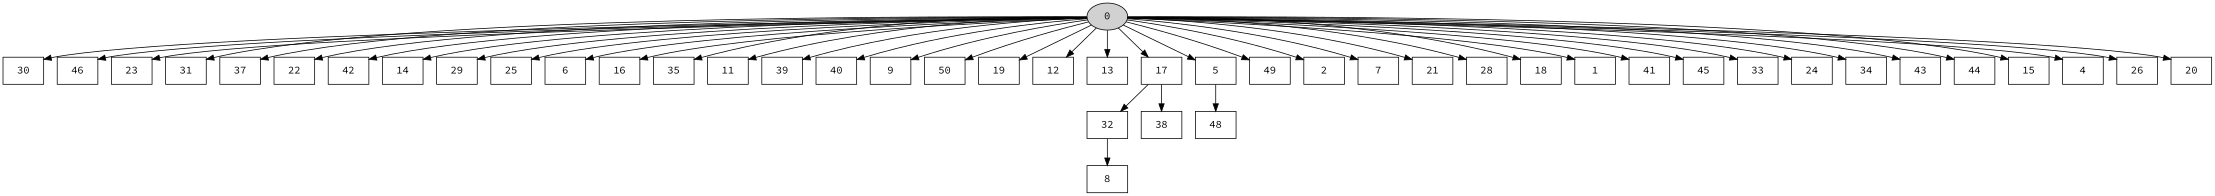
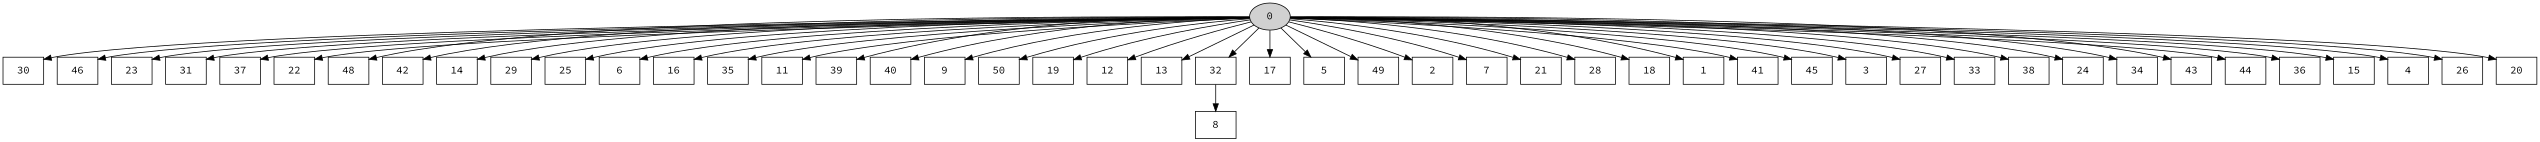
node "3": added
node "27": added
node "36": added
edge "17" -> "38": now "0" -> "38"
edge "5" -> "48": now "0" -> "48"
edge "17" -> "32": now "0" -> "32"
